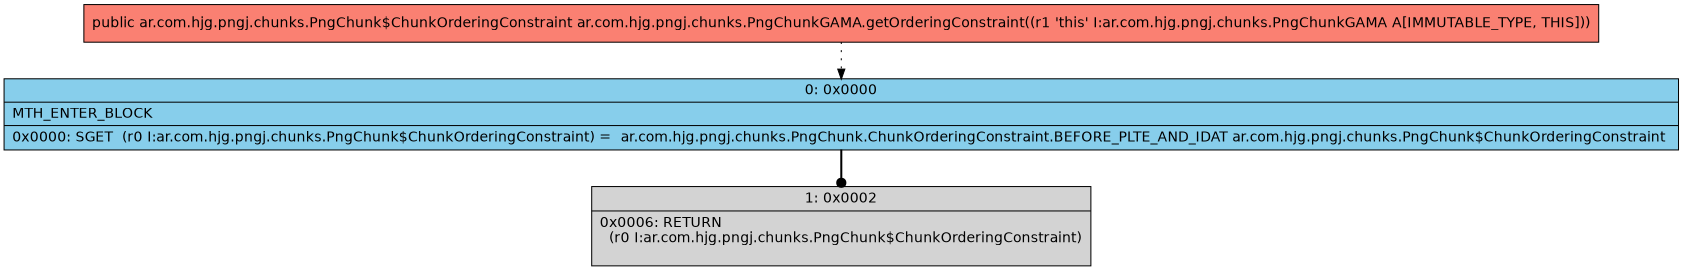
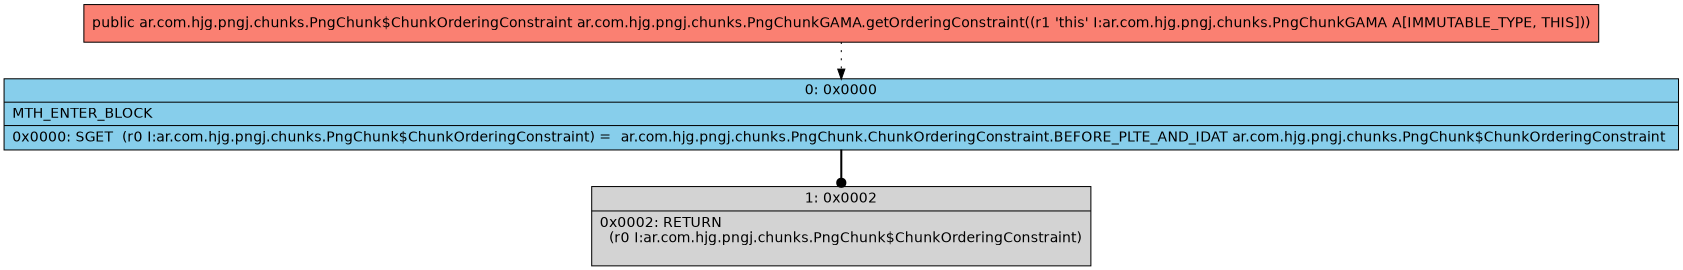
node "1: 0x0002": text "0x0006: RETURN" -> "0x0002: RETURN"
